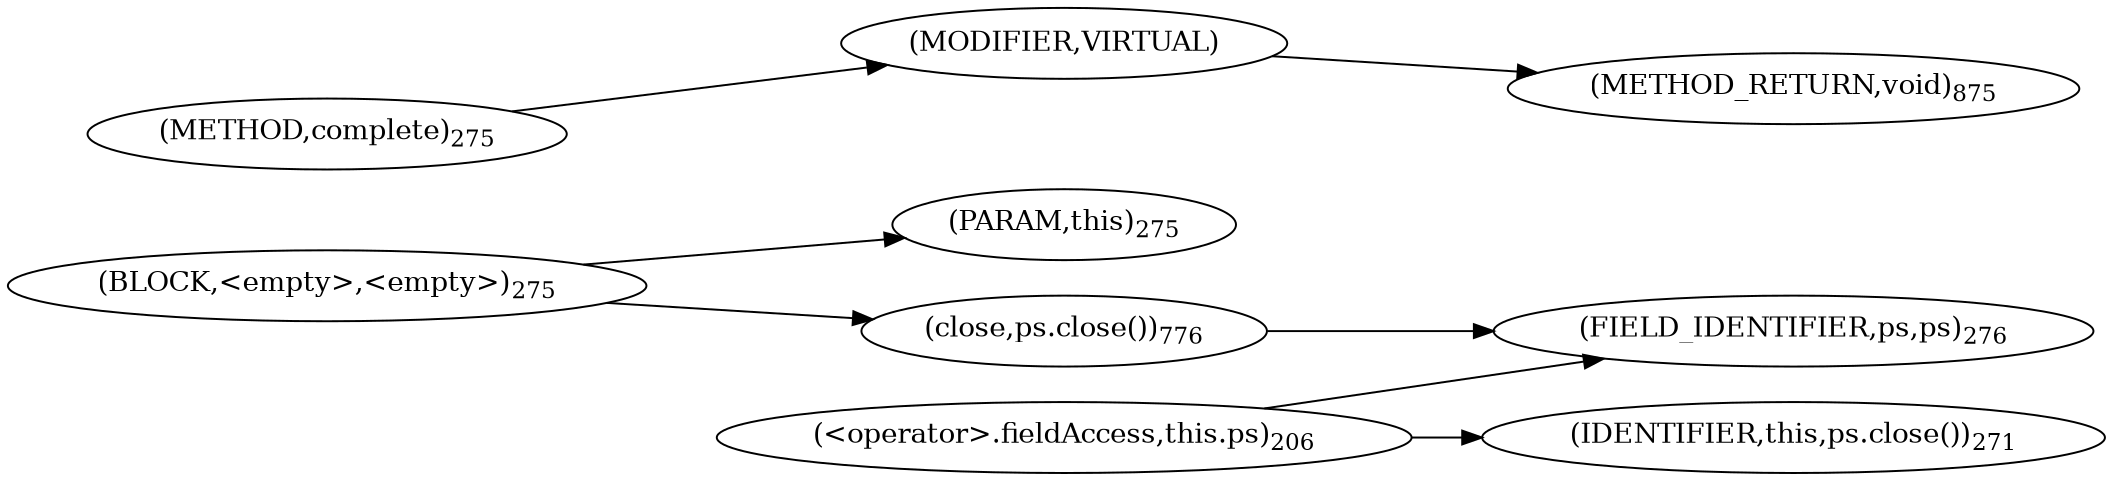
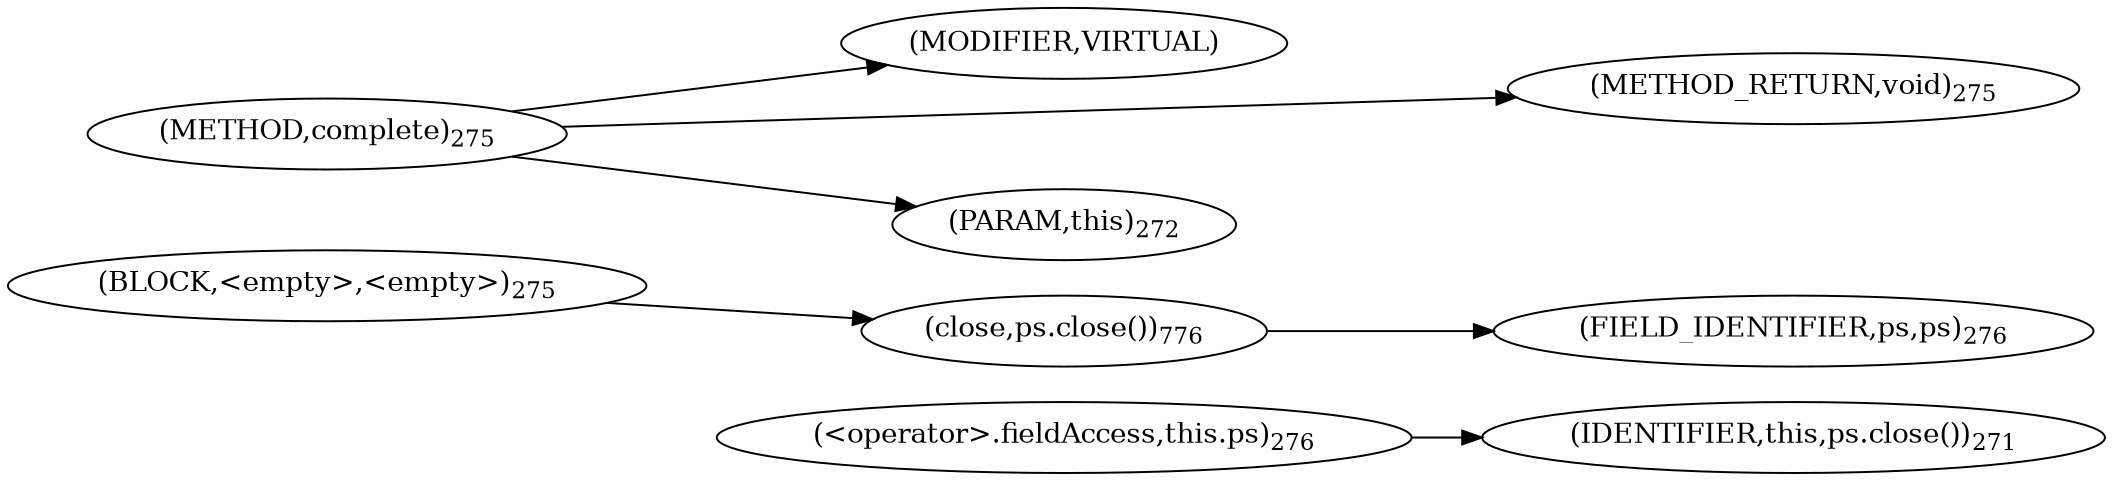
edge "(MODIFIER,VIRTUAL)" -> "(METHOD_RETURN,void)": now "(METHOD,complete)" -> "(METHOD_RETURN,void)"
node "(METHOD_RETURN,void)": text "875" -> "275"
node "(PARAM,this)": text "275" -> "272"
edge "(BLOCK,<empty>,<empty>)" -> "(PARAM,this)": now "(METHOD,complete)" -> "(PARAM,this)"
edge "(<operator>.fieldAccess,this.ps)" -> "(FIELD_IDENTIFIER,ps,ps)": removed
node "(<operator>.fieldAccess,this.ps)": text "206" -> "276"
